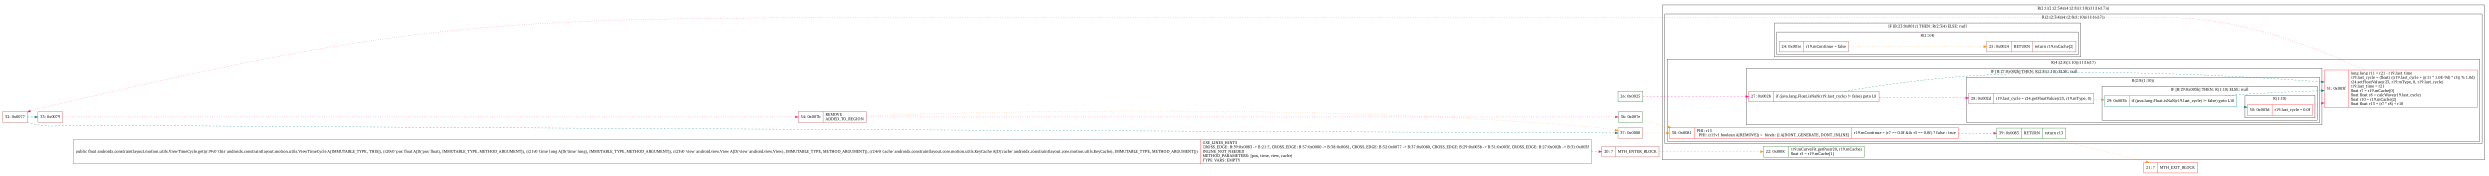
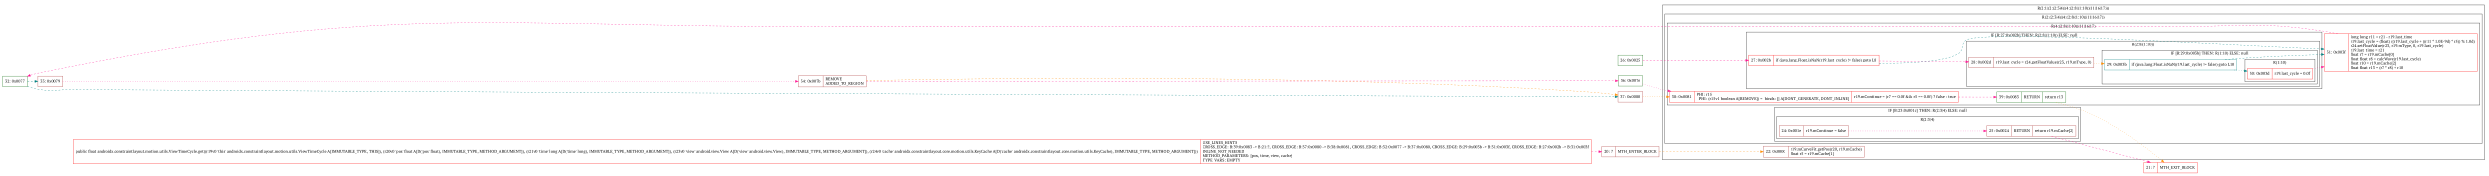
edge "31: 0x003f" -> "32: 0x0077": style dotted -> dashed
edge "24: 0x001e" -> "25: 0x0024": color darkorange -> deeppink
edge "34: 0x007b" -> "37: 0x0080": style dotted -> dashed
node "32: 0x0077": color brown -> darkgreen
edge "34: 0x007b" -> "36: 0x007e": style dotted -> dashed
edge "36: 0x007e" -> "38: 0x0081": color darkorange -> deeppink
edge "25: 0x0024" -> "21: ?": added
node "22: 0x0000": color darkgreen -> brown
